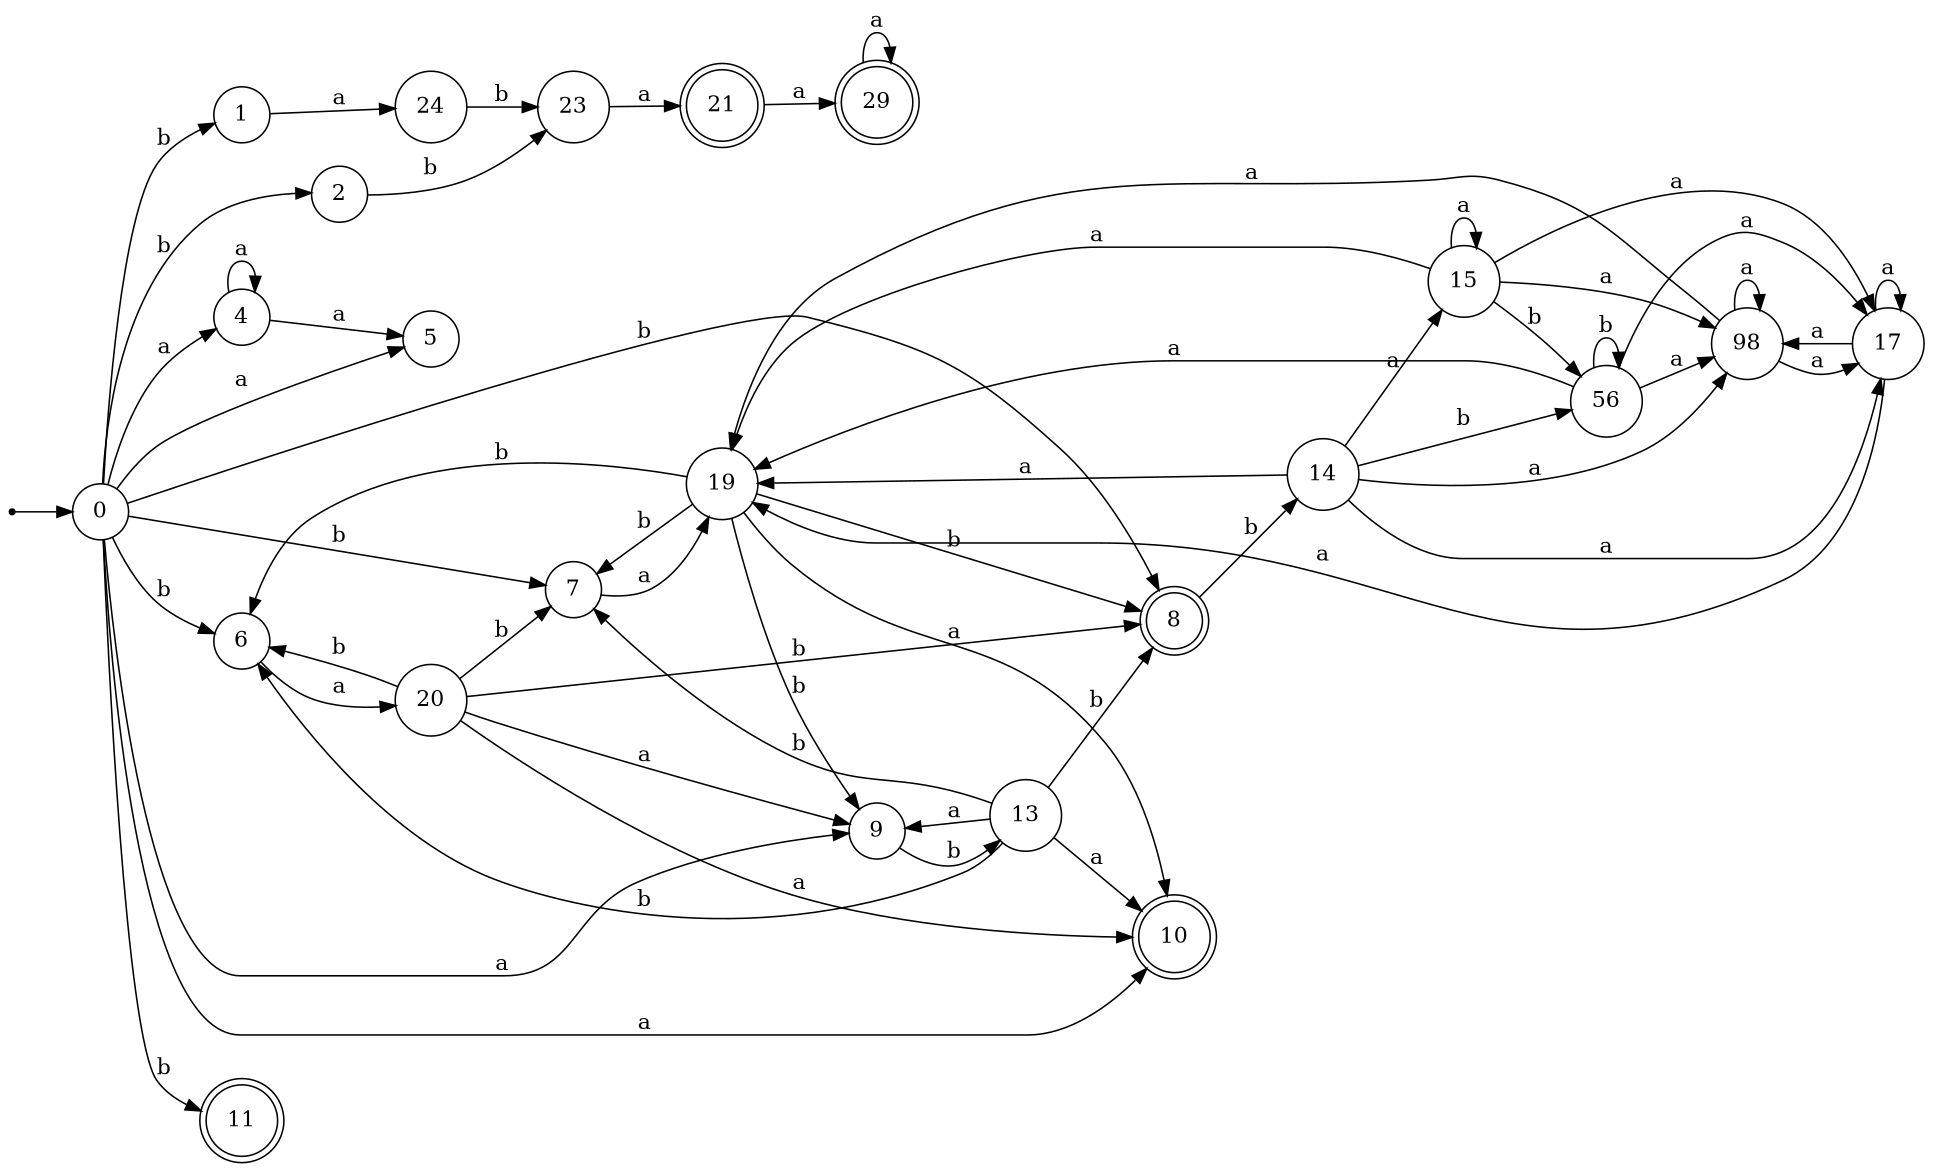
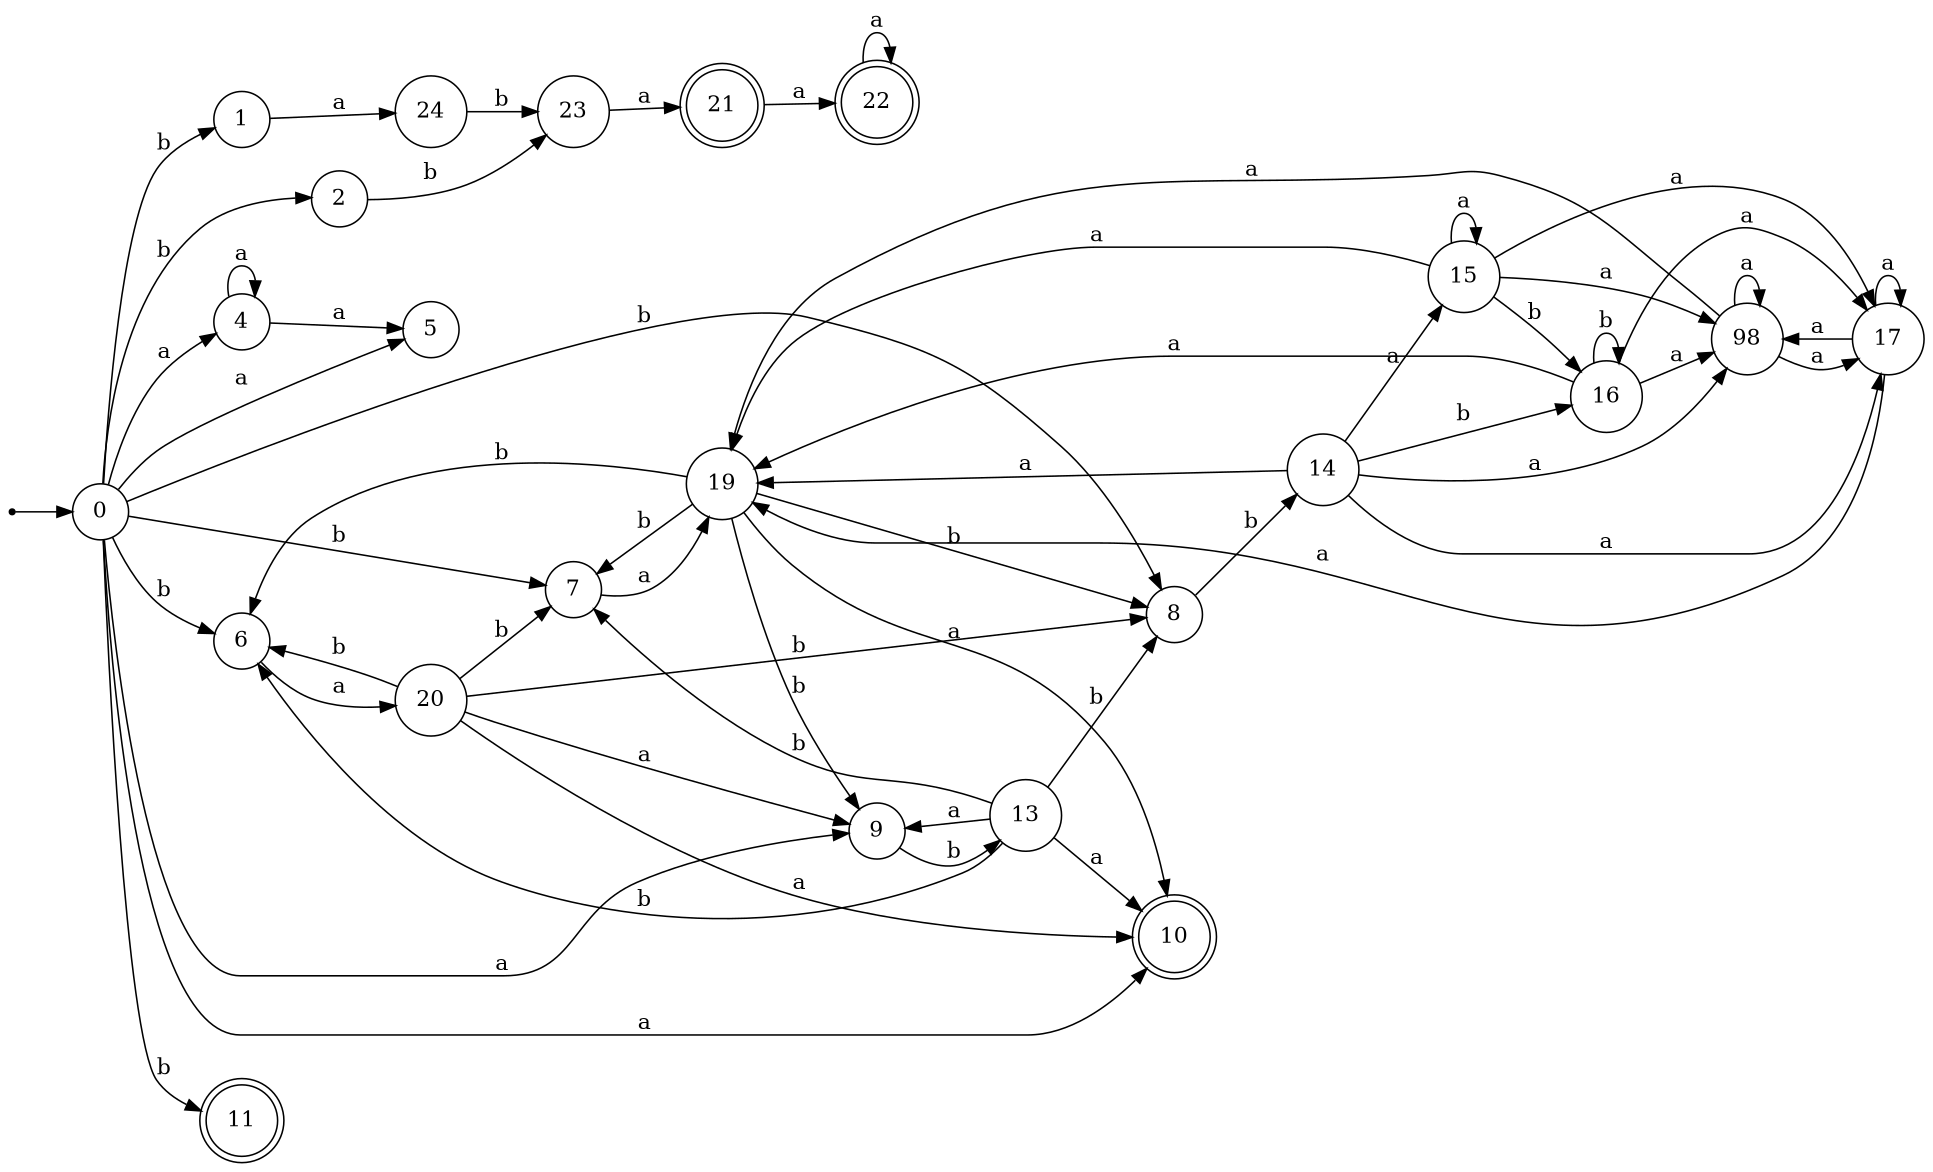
node "29": label "29" -> "22"
node "56": label "56" -> "16"
node "8": shape doublecircle -> circle
